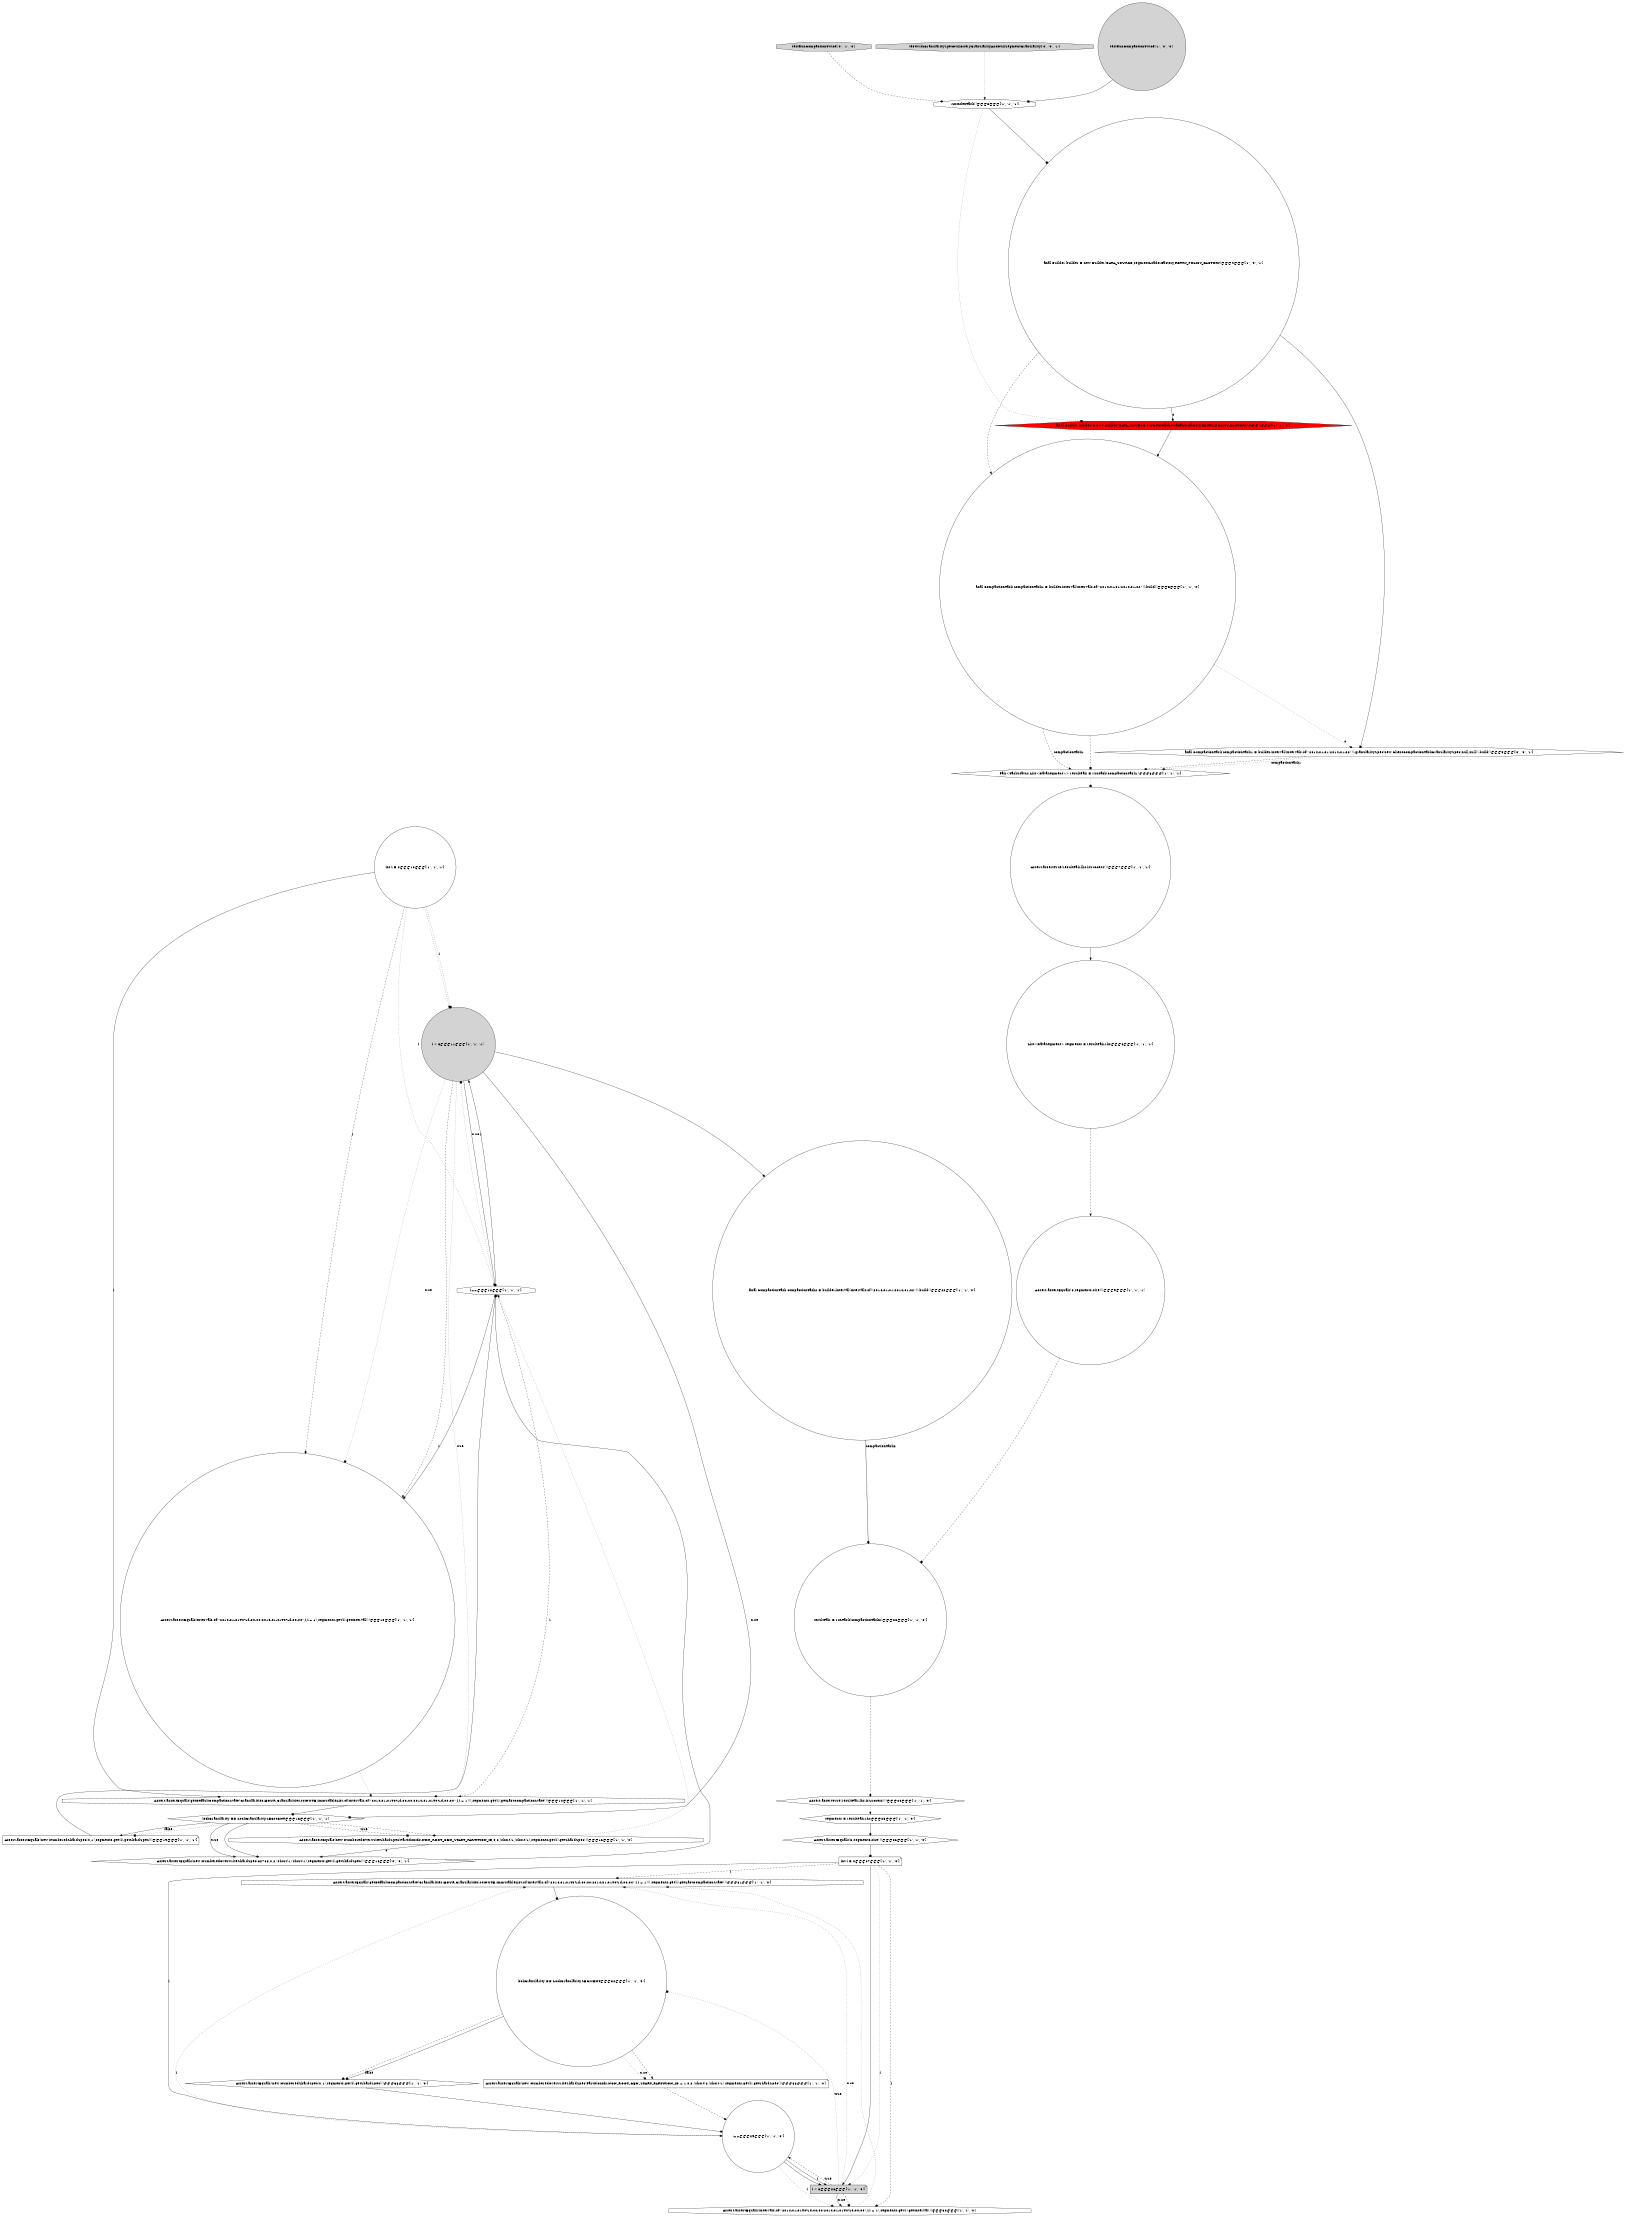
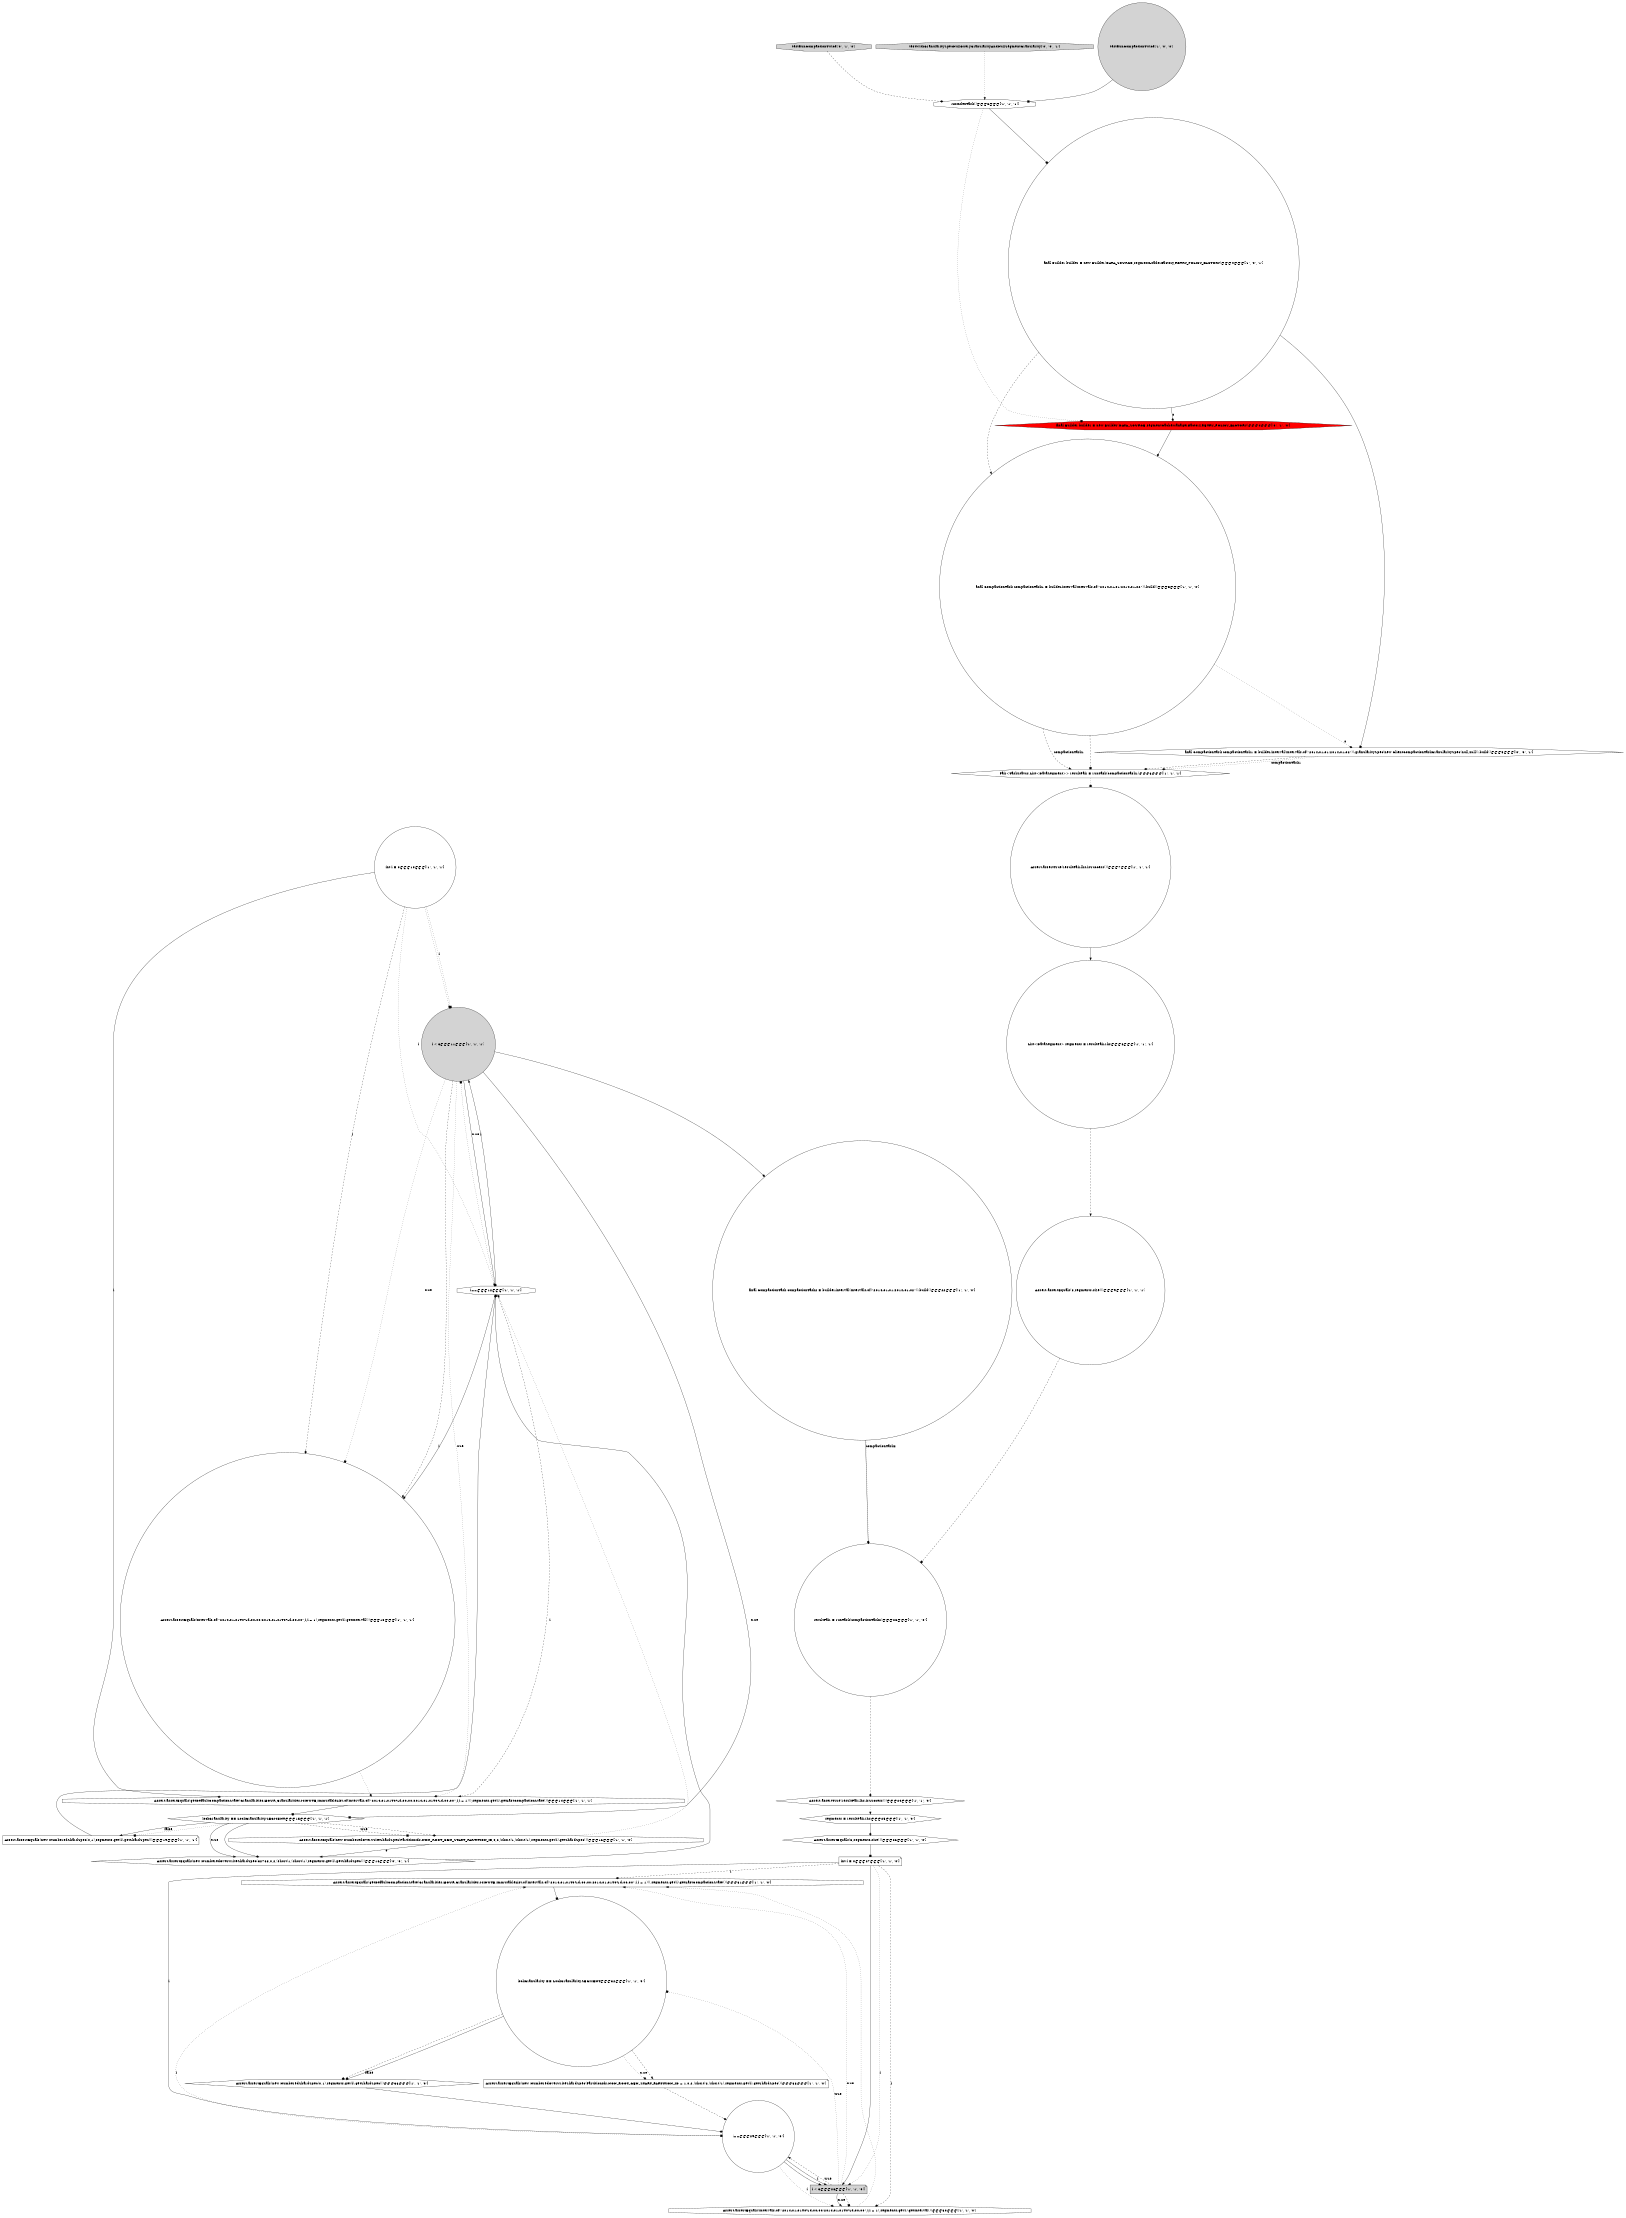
edge "int i = 0@@@27@@@['1', '1', '0']" -> "i++@@@29@@@['1', '1', '0']": arrowhead diamond -> box
